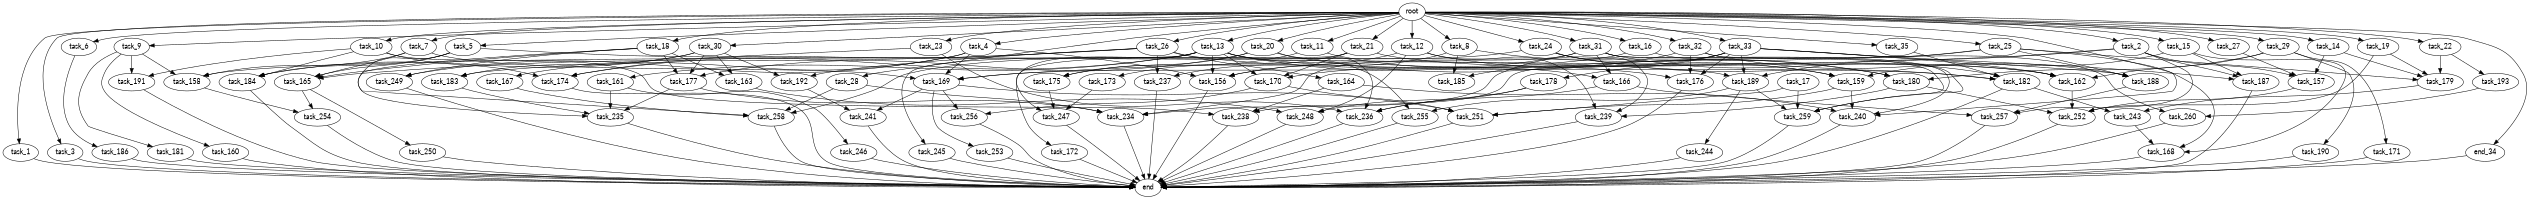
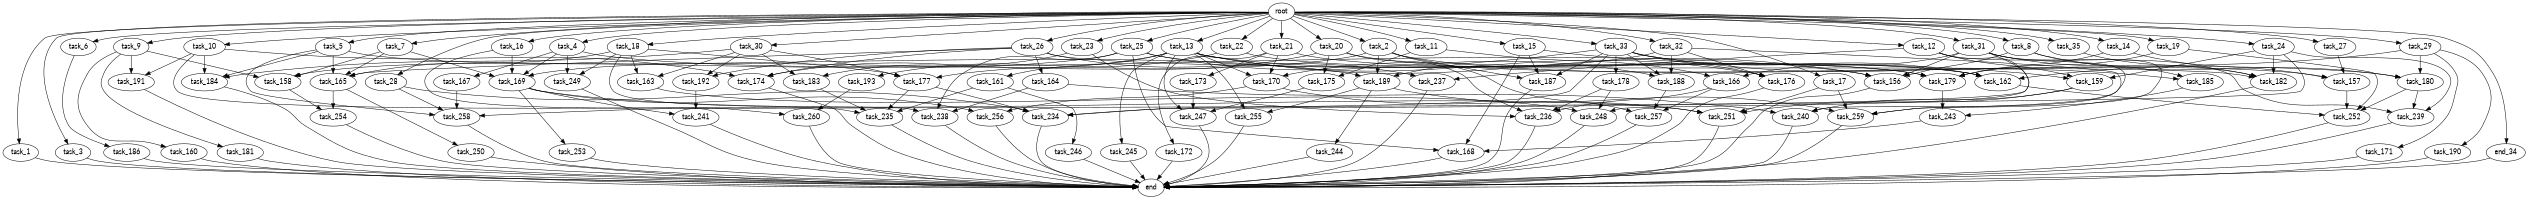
edge "root" -> "task_240": now "root" -> "task_17"
edge "task_182" -> "task_243": now "task_185" -> "task_243"
